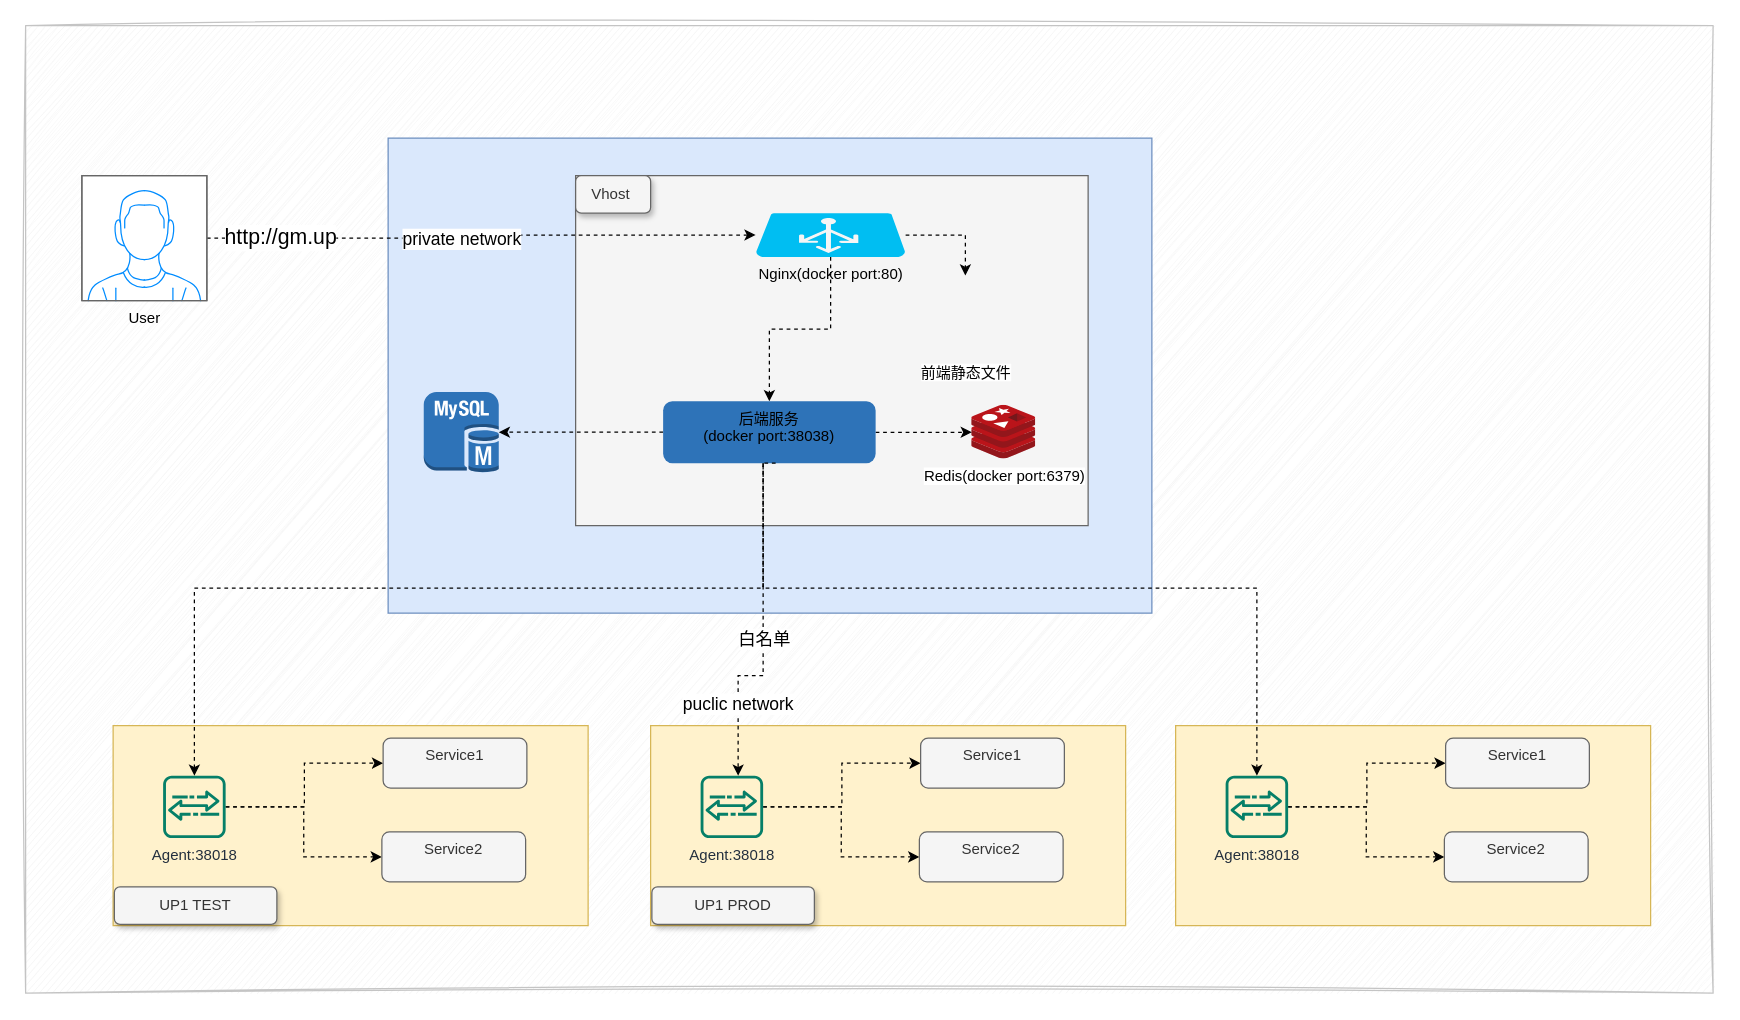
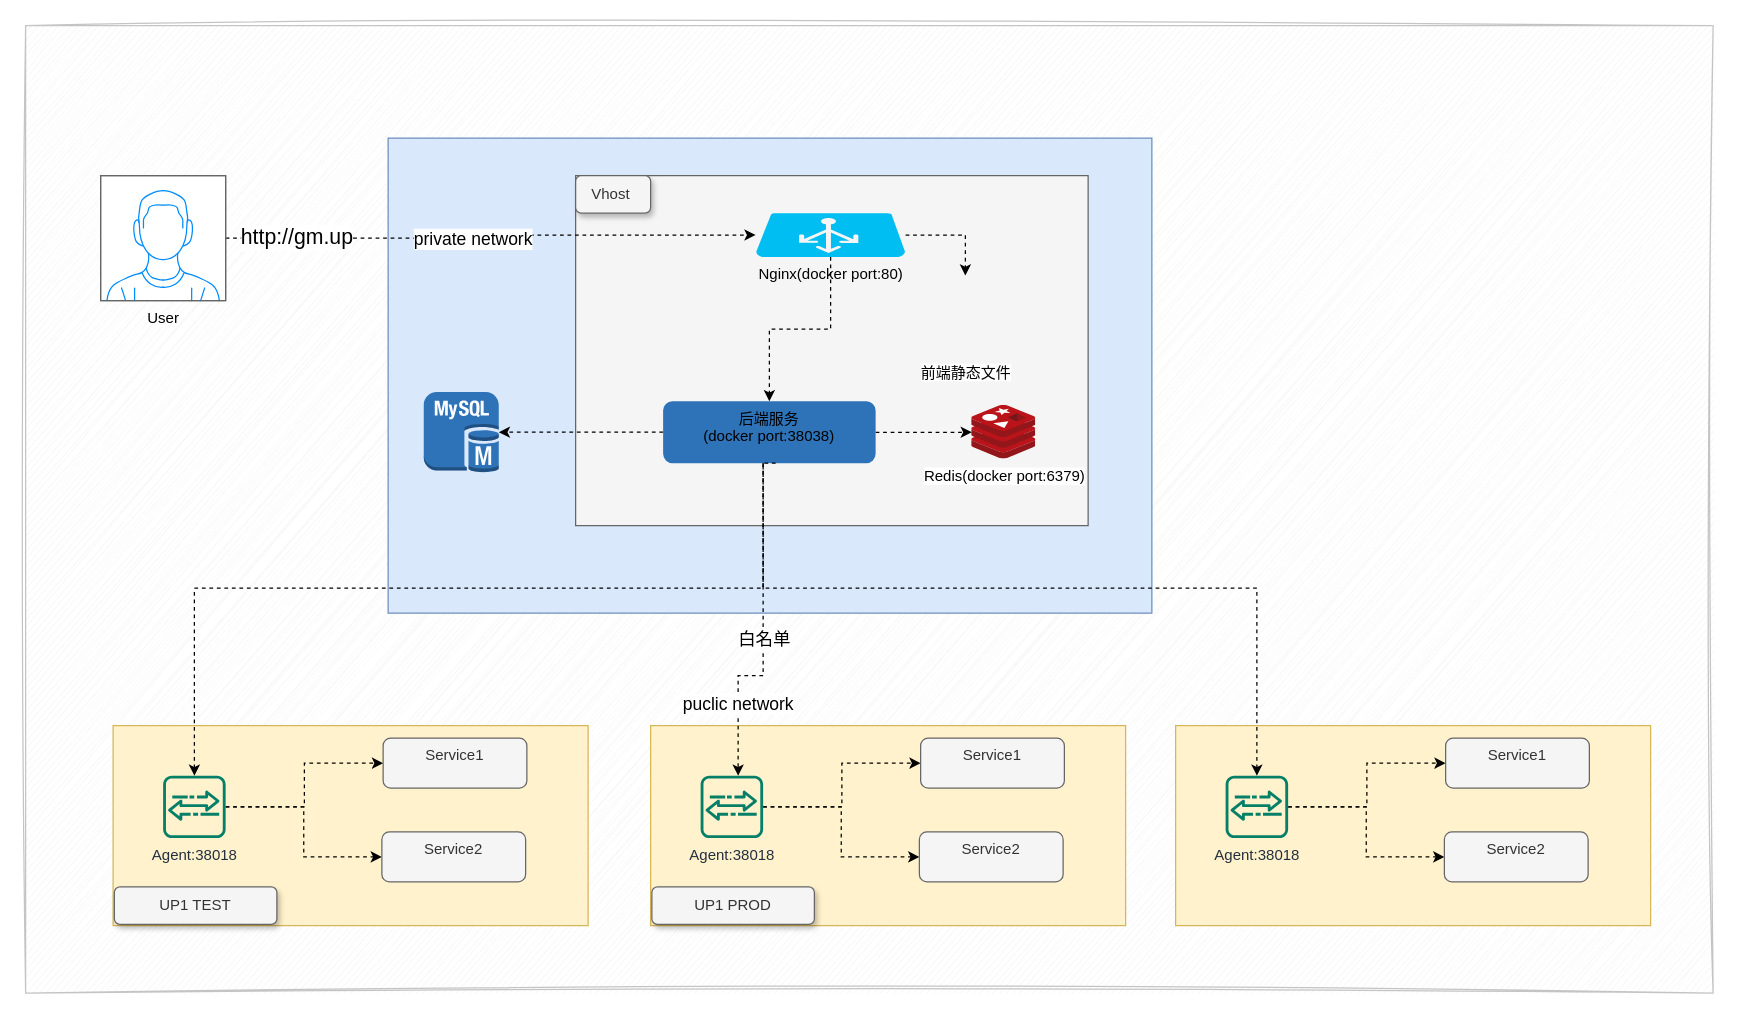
node "User": moved (144, 238) -> (163, 238)
